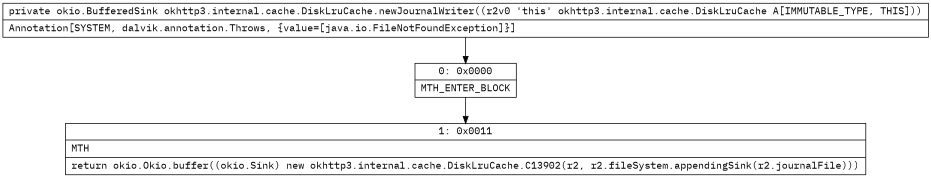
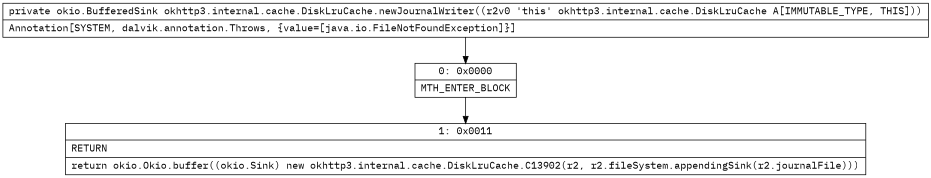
node "1: 0x0011": text "MTH" -> "RETURN"
